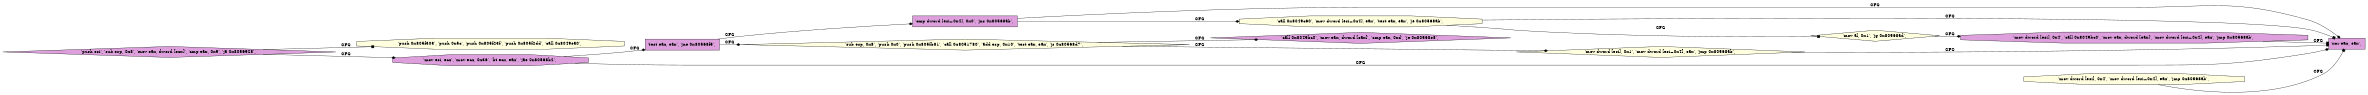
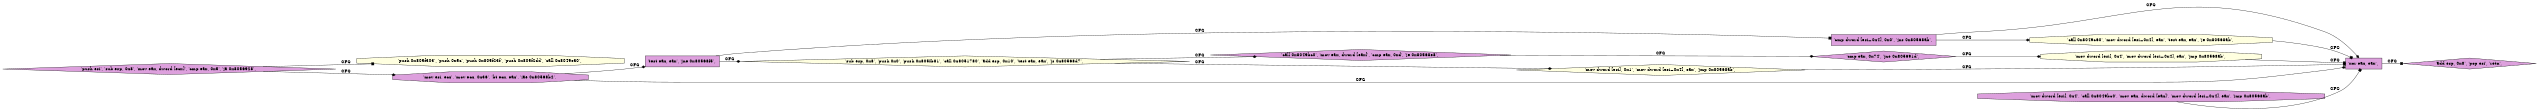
edge "'test eax, eax', 'jne 0x80568f5'," -> "'cmp dword [esi+0x4], 0x0', 'jns 0x80568ab',": arrowhead diamond -> box
node "'mov al, 0x1', 'jg 0x80568ad',": removed
node "'cmp eax, 0x74', 'jne 0x805691d',": added
node "'add esp, 0x8', 'pop esi', 'retn',": added
